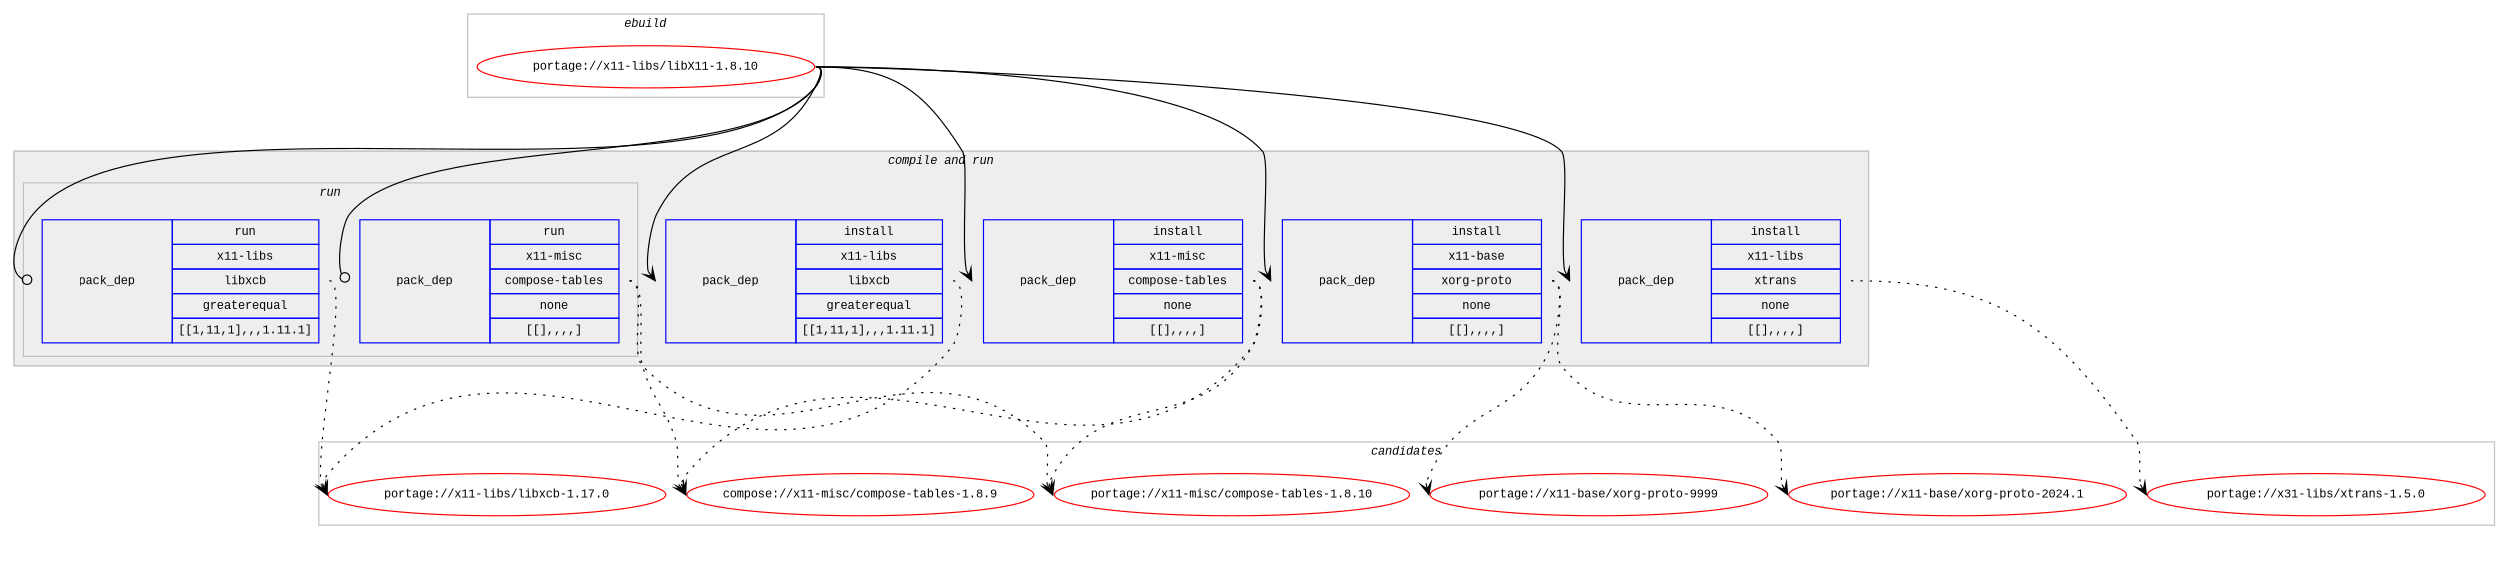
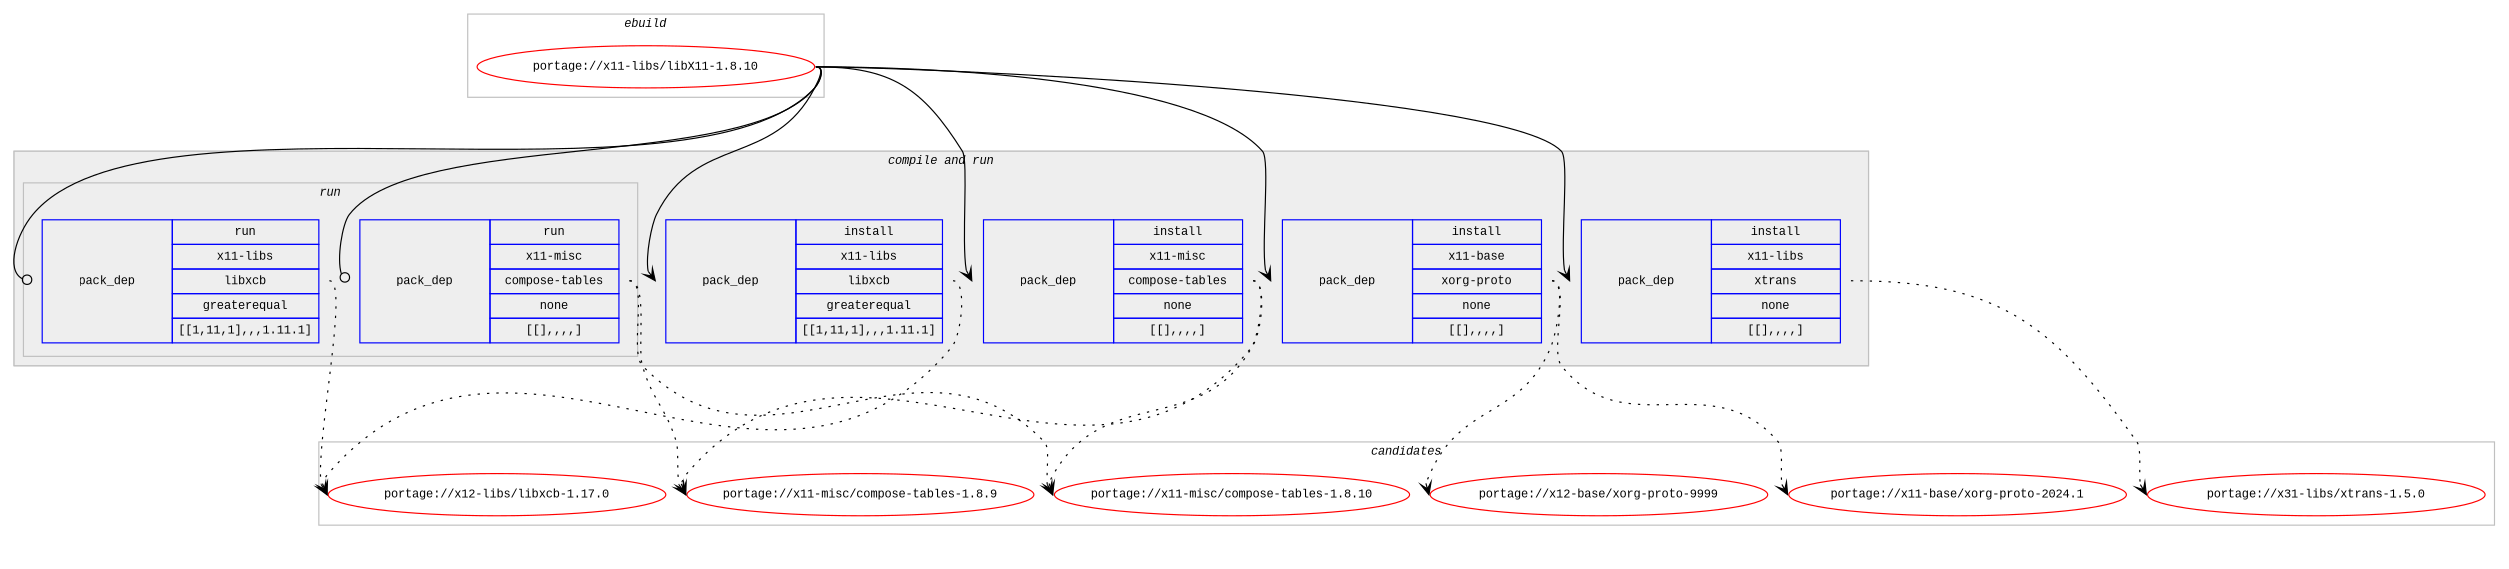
node "portage://x11-libs/libxcb-1.17.0": label "portage://x11-libs/libxcb-1.17.0" -> "portage://x12-libs/libxcb-1.17.0"
node "compose://x11-misc/compose-tables-1.8.9": label "compose://x11-misc/compose-tables-1.8.9" -> "portage://x11-misc/compose-tables-1.8.9"
node "portage://x11-base/xorg-proto-9999": label "portage://x11-base/xorg-proto-9999" -> "portage://x12-base/xorg-proto-9999"
